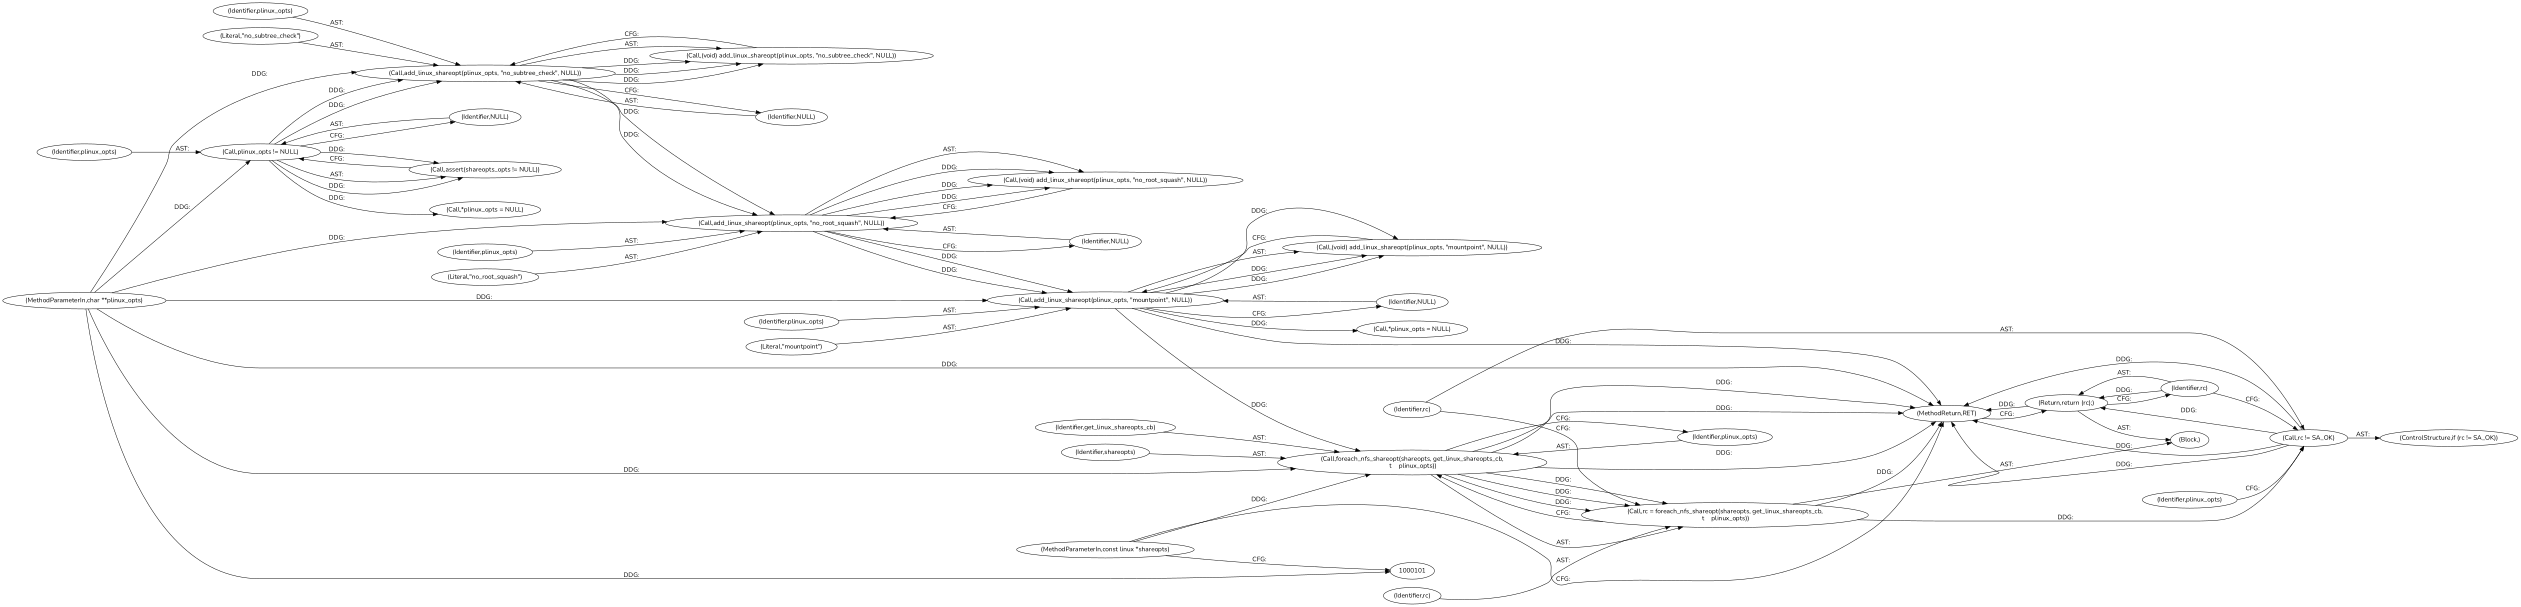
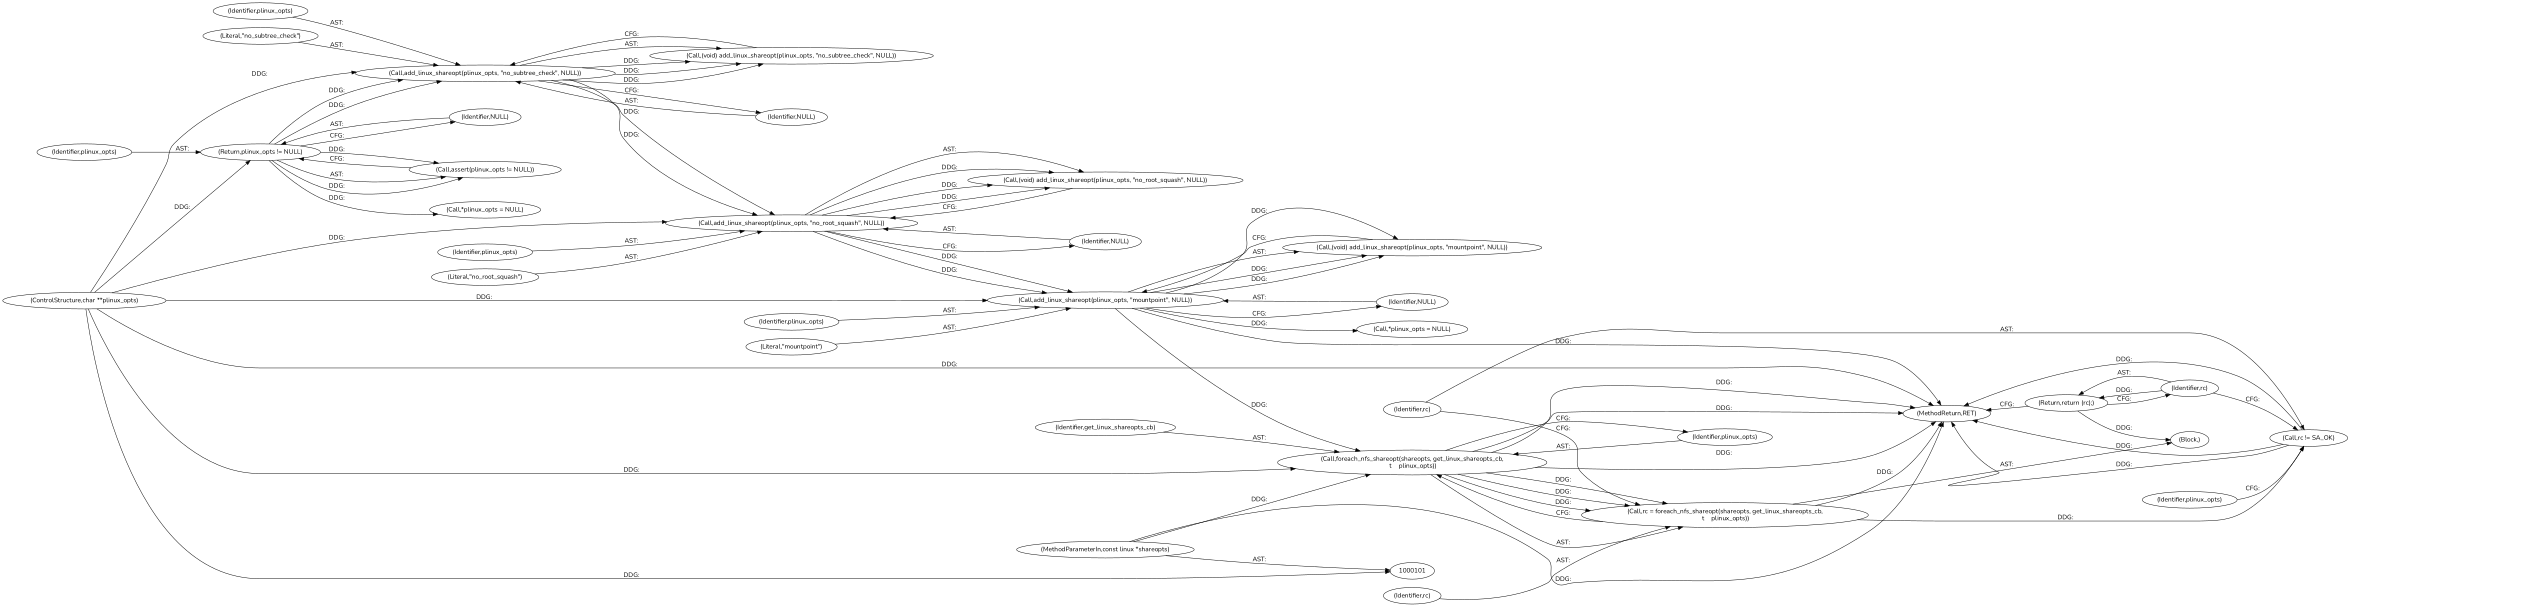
node "(Call,plinux_opts != NULL)": label "(Call,plinux_opts != NULL)" -> "(Return,plinux_opts != NULL)"
node "(Call,assert(shareopts_opts != NULL))": label "(Call,assert(shareopts_opts != NULL))" -> "(Call,assert(plinux_opts != NULL))"
node "(MethodParameterIn,char **plinux_opts)": label "(MethodParameterIn,char **plinux_opts)" -> "(ControlStructure,char **plinux_opts)"
edge "(Return,return (rc);)" -> "(MethodReturn,RET)": label "DDG: " -> "CFG: "
edge "(MethodReturn,RET)" -> "(Return,return (rc);)": removed, label "CFG:"
edge "(Call,rc != SA_OK)" -> "(Return,return (rc);)": removed, label "DDG:"
edge "(Return,return (rc);)" -> "(Block,)": label "AST: " -> "DDG: "
node "(ControlStructure,if (rc != SA_OK))": removed
node "(Identifier,shareopts)": removed
edge "(MethodParameterIn,const linux *shareopts)" -> "1000101": label "CFG: " -> "AST: "
edge "(MethodParameterIn,const linux *shareopts)" -> "(MethodReturn,RET)": label "CFG: " -> "DDG: "
